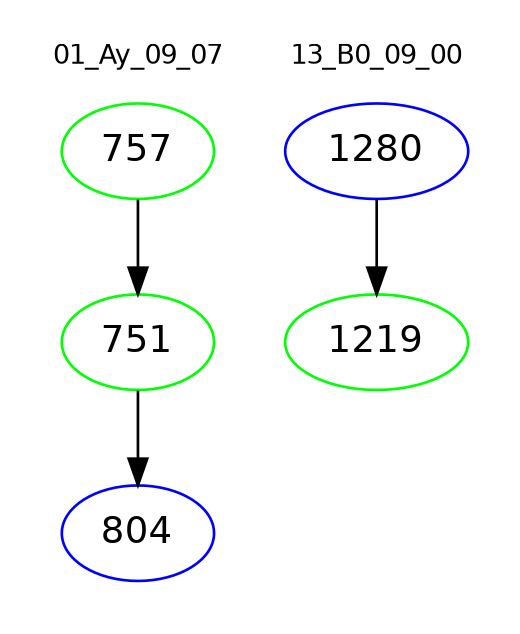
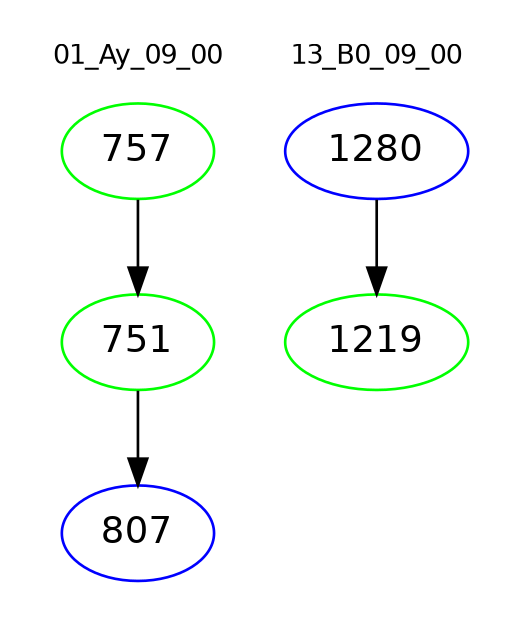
cluster "01_Ay_09_07": label "01_Ay_09_07" -> "01_Ay_09_00"
node "804": label "804" -> "807"
